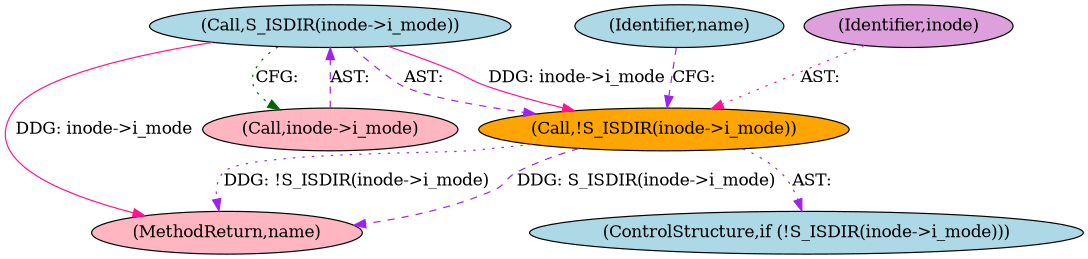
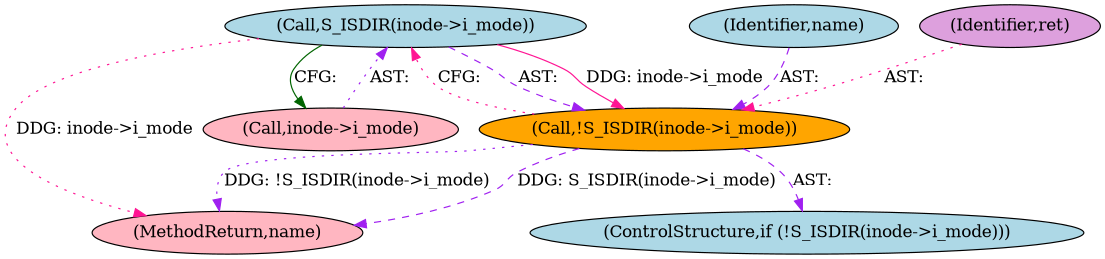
node "(Identifier,inode)": label "(Identifier,inode)" -> "(Identifier,ret)"
edge "(Call,S_ISDIR(inode->i_mode))" -> "(Call,inode->i_mode)": style dotted -> solid
edge "(Identifier,name)" -> "(Call,!S_ISDIR(inode->i_mode))": label "CFG: " -> "AST: "
edge "(Call,inode->i_mode)" -> "(Call,S_ISDIR(inode->i_mode))": style dashed -> dotted
edge "(Call,S_ISDIR(inode->i_mode))" -> "(MethodReturn,name)": style solid -> dotted
edge "(Call,!S_ISDIR(inode->i_mode))" -> "(Call,S_ISDIR(inode->i_mode))": added, label "CFG:"
edge "(Call,!S_ISDIR(inode->i_mode))" -> "(ControlStructure,if (!S_ISDIR(inode->i_mode)))": style dotted -> dashed
